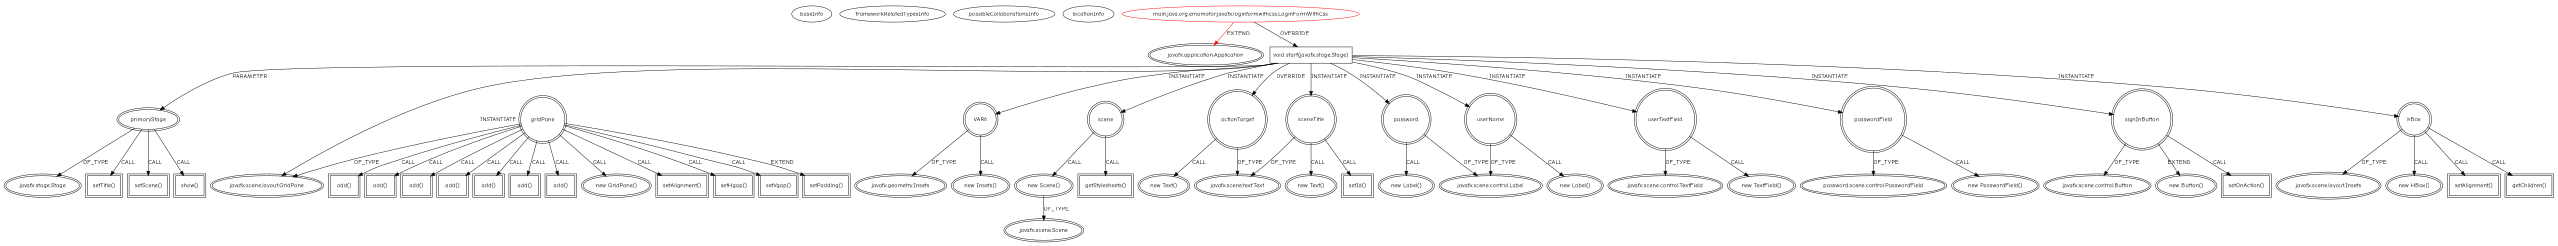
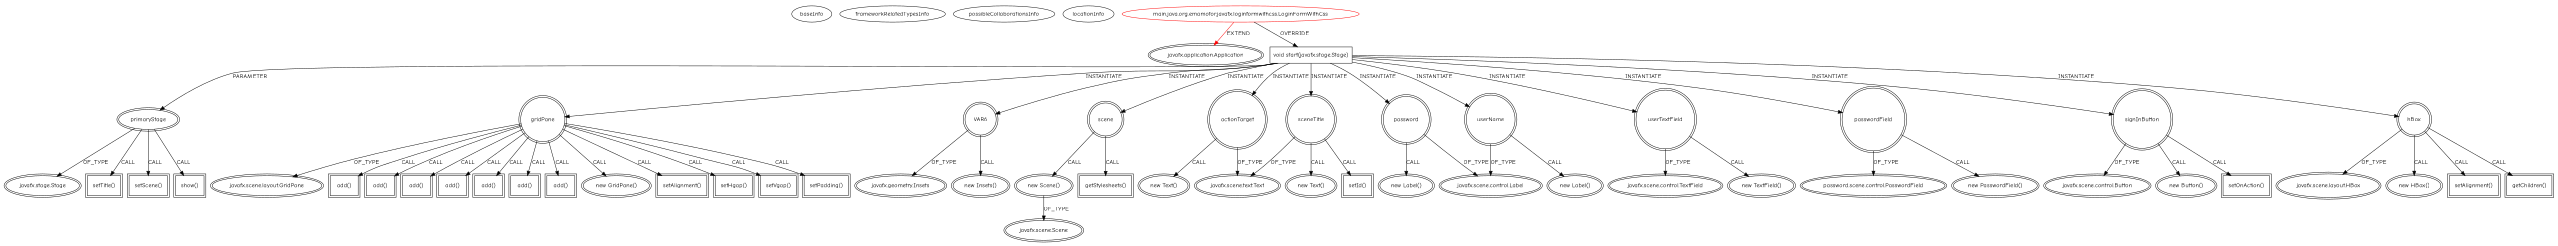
edge "void start(javafx.stage.Stage)" -> "javafx.scene.layout.GridPane": now "void start(javafx.stage.Stage)" -> "gridPane"
edge "void start(javafx.stage.Stage)" -> "actionTarget": label "OVERRIDE" -> "INSTANTIATE"
edge "gridPane" -> "setPadding()": label "EXTEND" -> "CALL"
edge "signInButton" -> "new Button()": label "EXTEND" -> "CALL"
node "javafx.scene.layout.Insets": label "javafx.scene.layout.Insets" -> "javafx.scene.layout.HBox"
